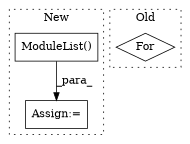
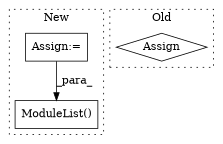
node "For": label "For" -> "Assign"
edge "ModuleList()" -> "Assign:=": reversed
